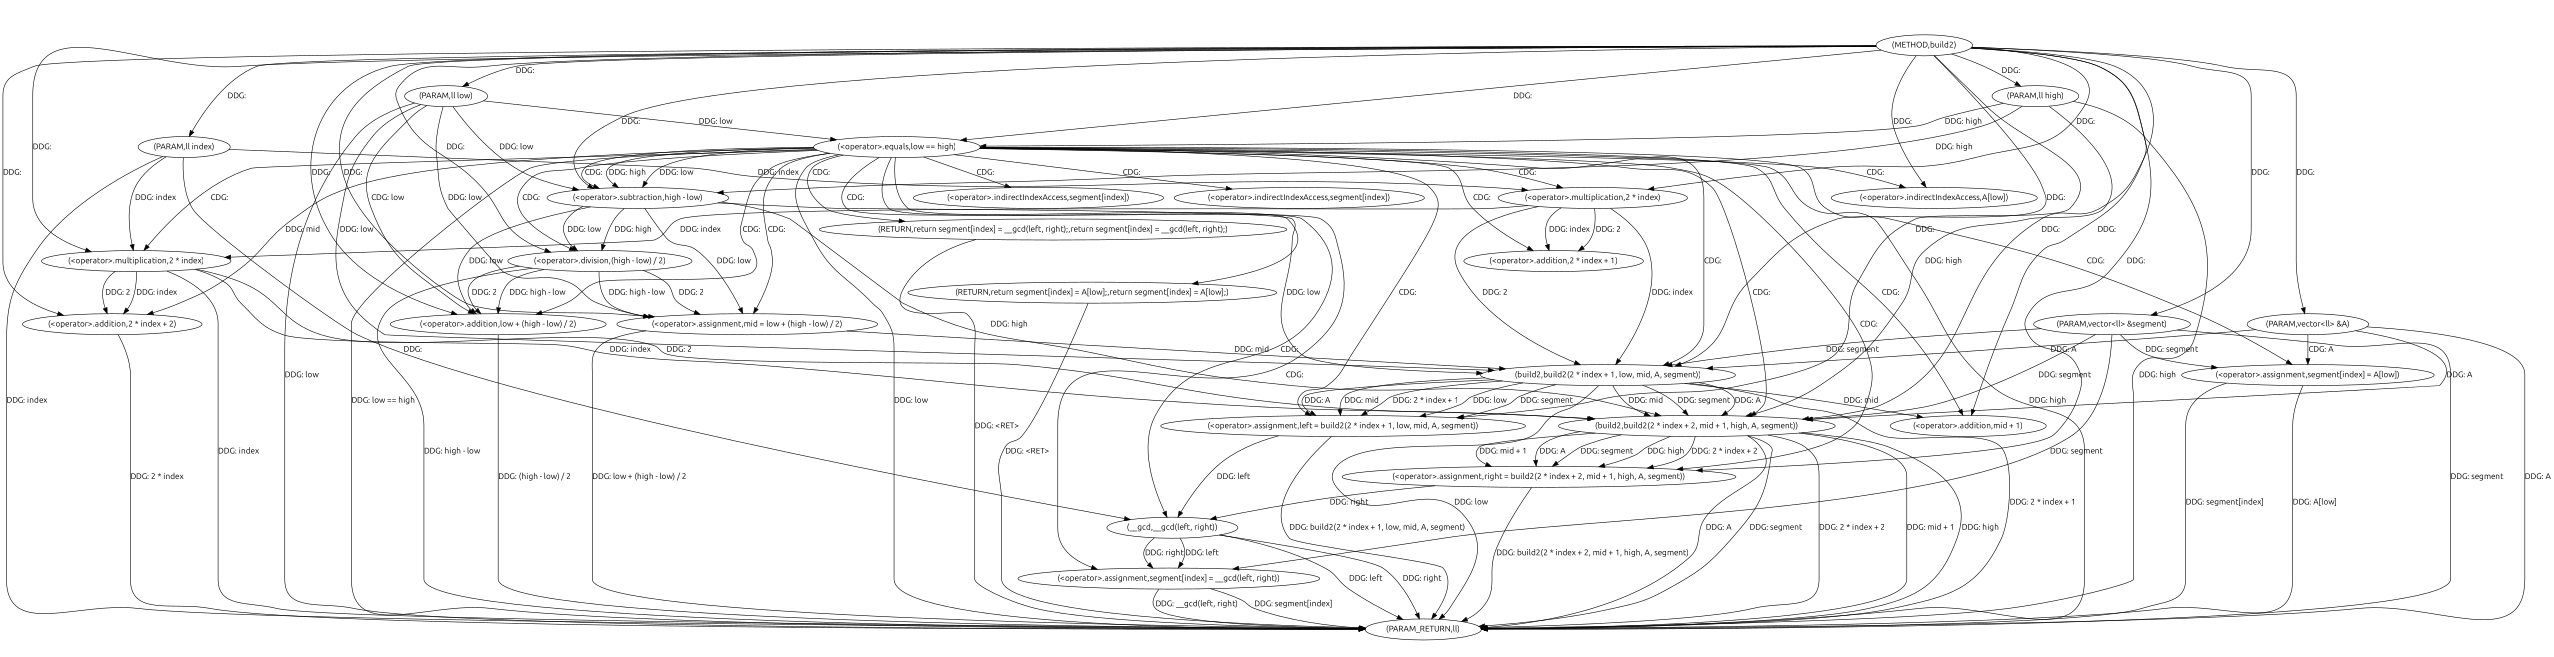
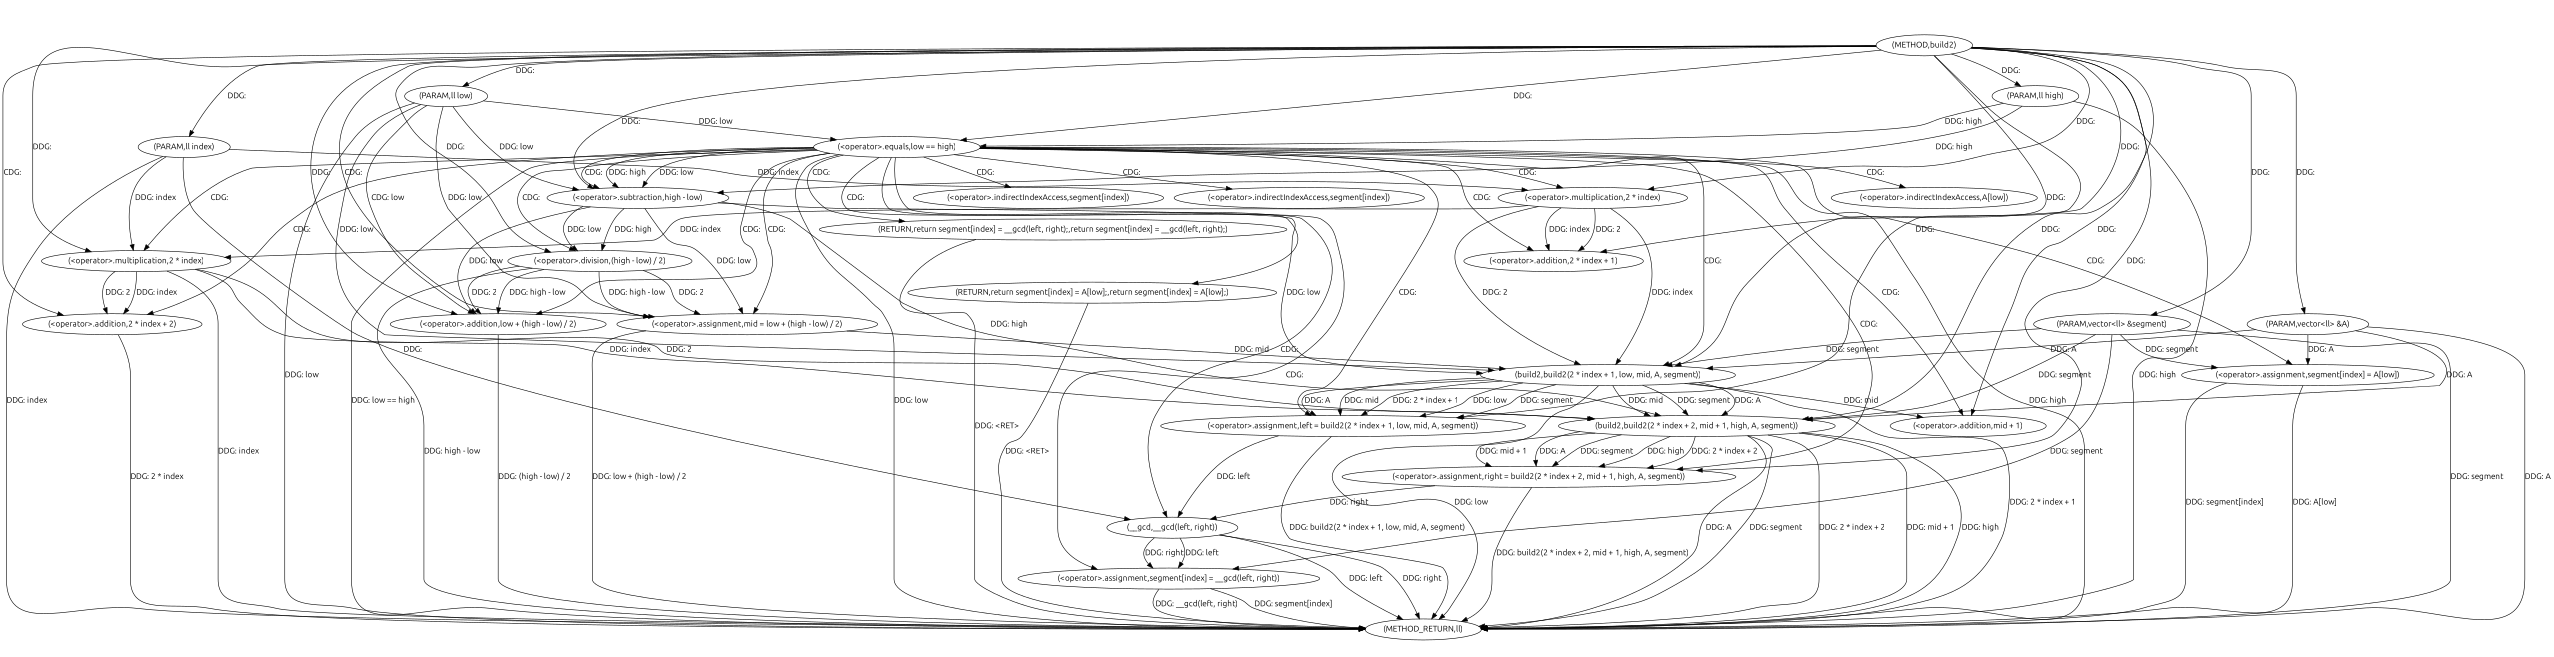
edge "(METHOD,build2)" -> "(<operator>.indirectIndexAccess,A[low])": now "(METHOD,build2)" -> "(<operator>.addition,2 * index + 1)"
edge "(<operator>.equals,low == high)" -> "(build2,build2(2 * index + 2, mid + 1, high, A, segment))": removed, label "CDG:"
edge "(METHOD,build2)" -> "(<operator>.addition,2 * index + 2)": label "DDG: " -> "CDG: "
edge "(METHOD,build2)" -> "(<operator>.assignment,mid = low + (high - low) / 2)": label "DDG: " -> "CDG: "
edge "(PARAM,ll high)" -> "(build2,build2(2 * index + 2, mid + 1, high, A, segment))": removed, label "DDG: high"
edge "(<operator>.equals,low == high)" -> "(<operator>.addition,2 * index + 2)": label "DDG: mid" -> "CDG: "
edge "(PARAM,vector<ll> &A)" -> "(<operator>.assignment,segment[index] = A[low])": label "CDG: A" -> "DDG: A"
node "(PARAM_RETURN,ll)": label "(PARAM_RETURN,ll)" -> "(METHOD_RETURN,ll)"
